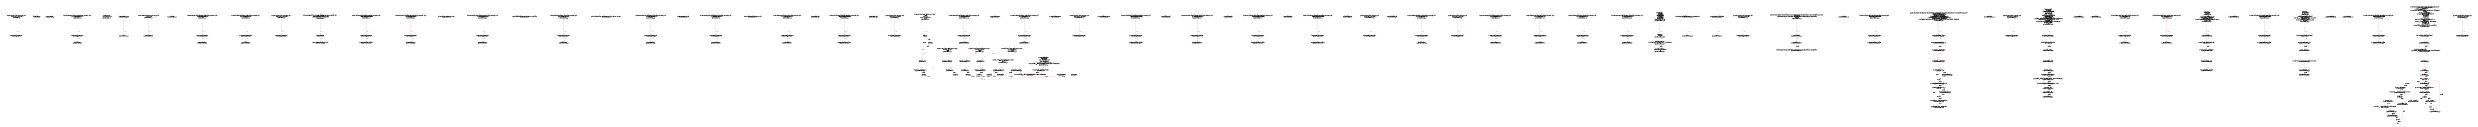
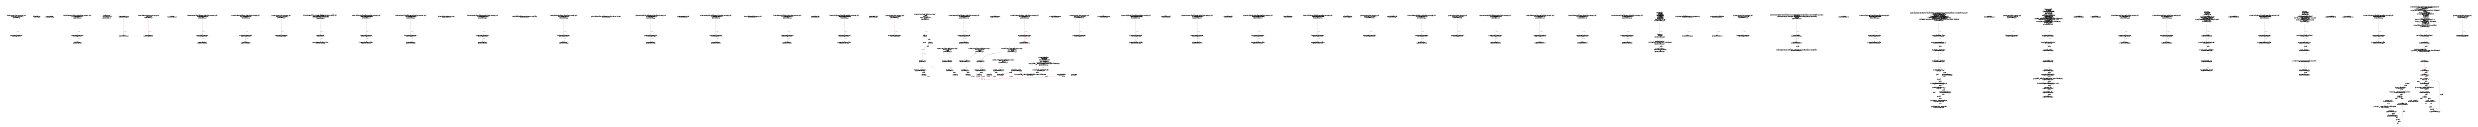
edge "345_ if_yea > nay 2342-if-346-353" -> "346_ p.executed = true; 2347-expression_statement-347-347": added, label "pos_next"
